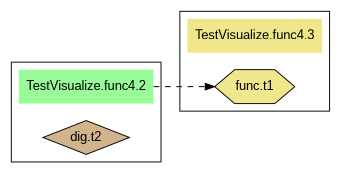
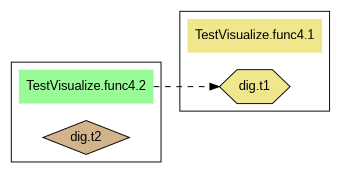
node "TestVisualize.func4.3": label "TestVisualize.func4.3" -> "TestVisualize.func4.1"
node "func.t1": label "func.t1" -> "dig.t1"
